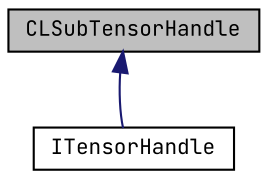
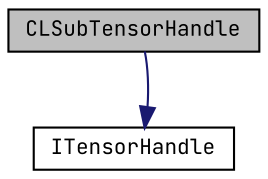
edge "ITensorHandle" -> "CLSubTensorHandle": reversed
